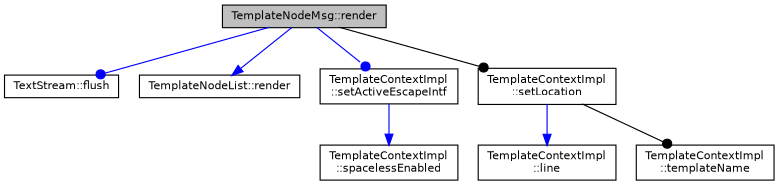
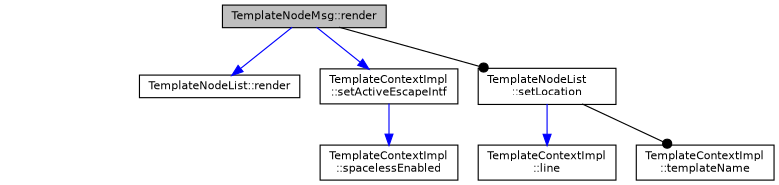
edge "TemplateNodeMsg::render" -> "TemplateContextImpl ::setActiveEscapeIntf": arrowhead dot -> normal
node "TextStream::flush": removed
node "TemplateContextImpl ::setLocation": label "TemplateContextImpl ::setLocation" -> "TemplateNodeList ::setLocation"
